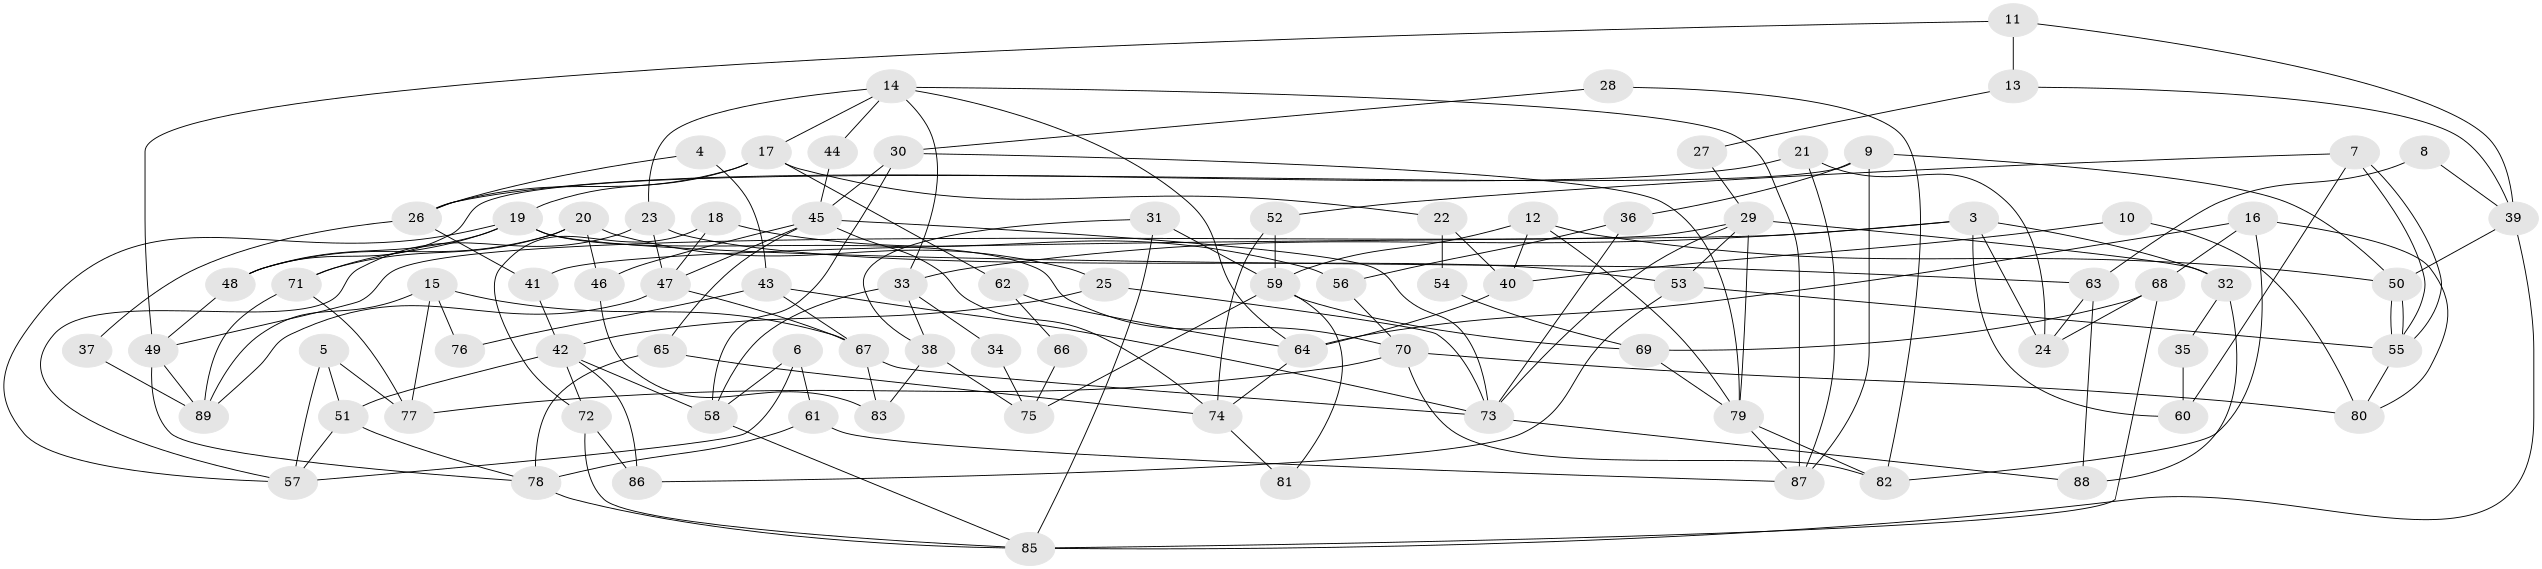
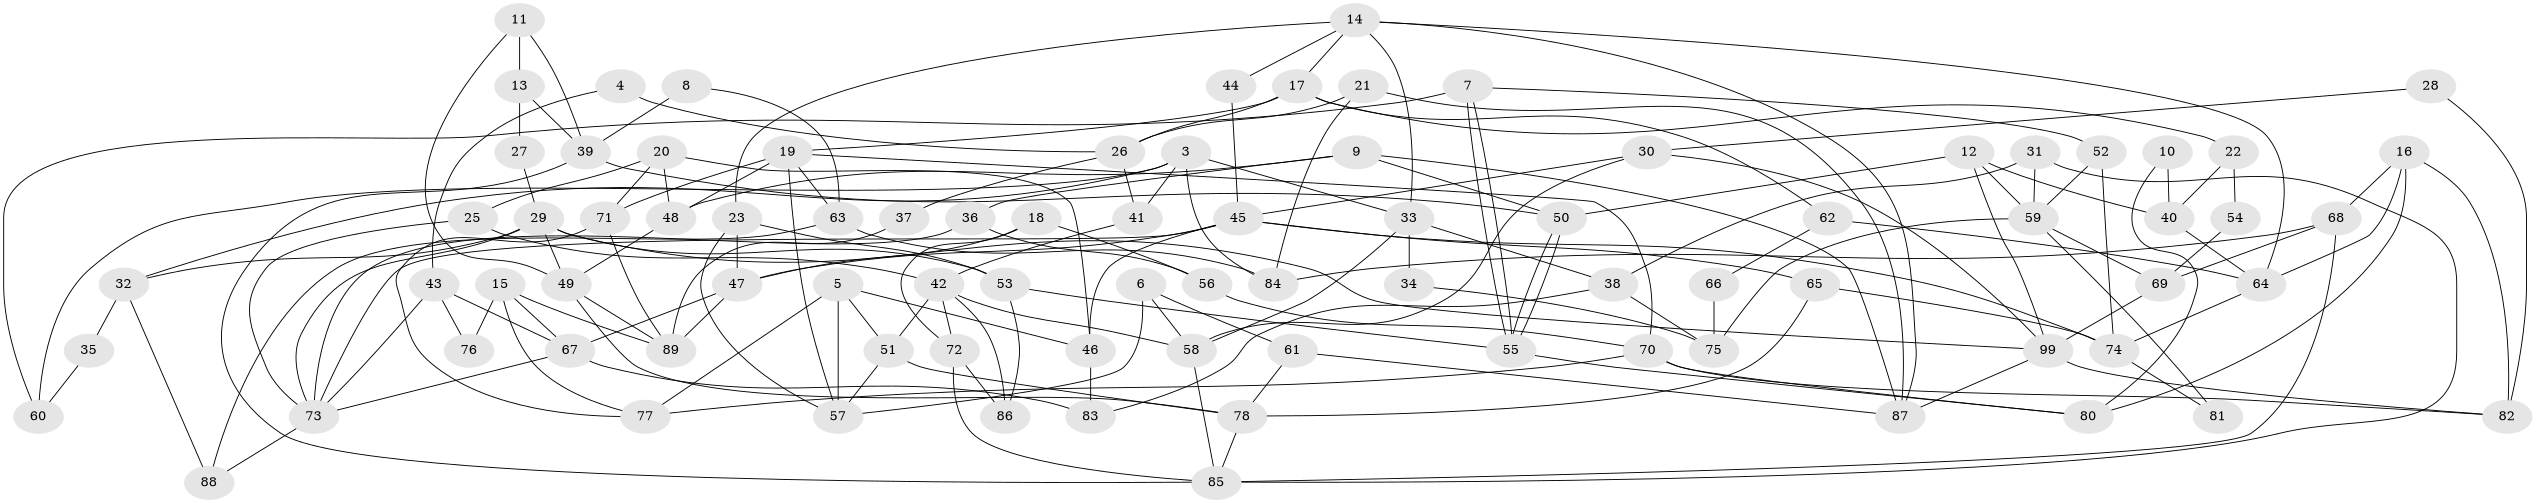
edge "5" -- "46": added
node "24": label "24" -> "84"
node "79": label "79" -> "99"
